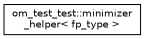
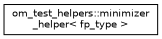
node "om_test_test::minimizer _helper< fp_type >": label "om_test_test::minimizer _helper< fp_type >" -> "om_test_helpers::minimizer _helper< fp_type >"
